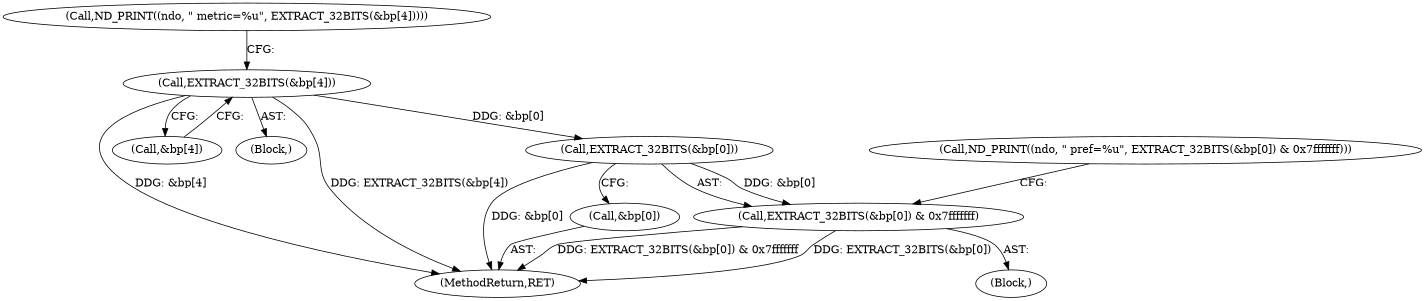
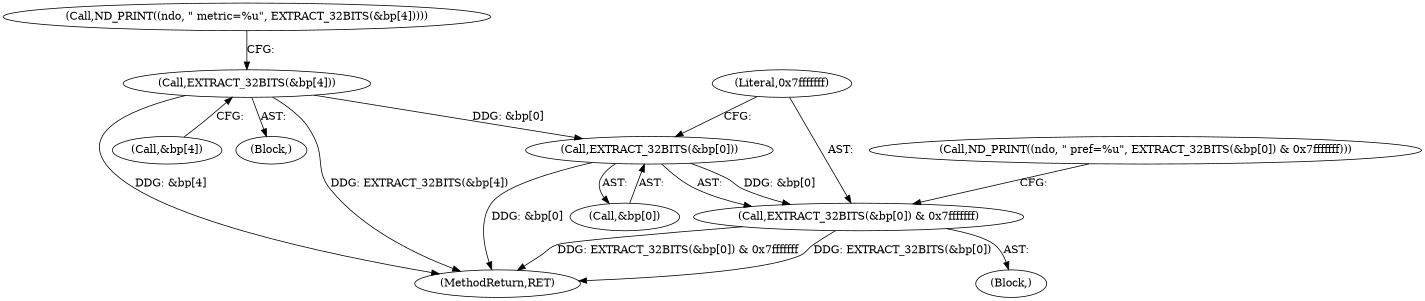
node "(Literal,0x7fffffff)": added
edge "(Call,EXTRACT_32BITS(&bp[4]))" -> "(Call,&bp[4])": removed, label "CFG:"
edge "(Call,EXTRACT_32BITS(&bp[0]))" -> "(Call,&bp[0])": label "CFG: " -> "AST: "
edge "(Call,&bp[0])" -> "(MethodReturn,RET)": now "(Call,&bp[0])" -> "(Call,EXTRACT_32BITS(&bp[0]))"
